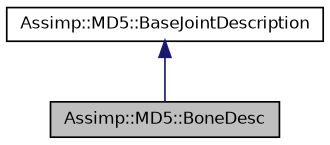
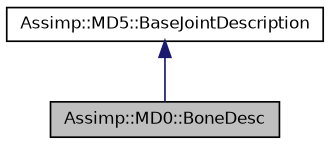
node "Assimp::MD5::BoneDesc": label "Assimp::MD5::BoneDesc" -> "Assimp::MD0::BoneDesc"
